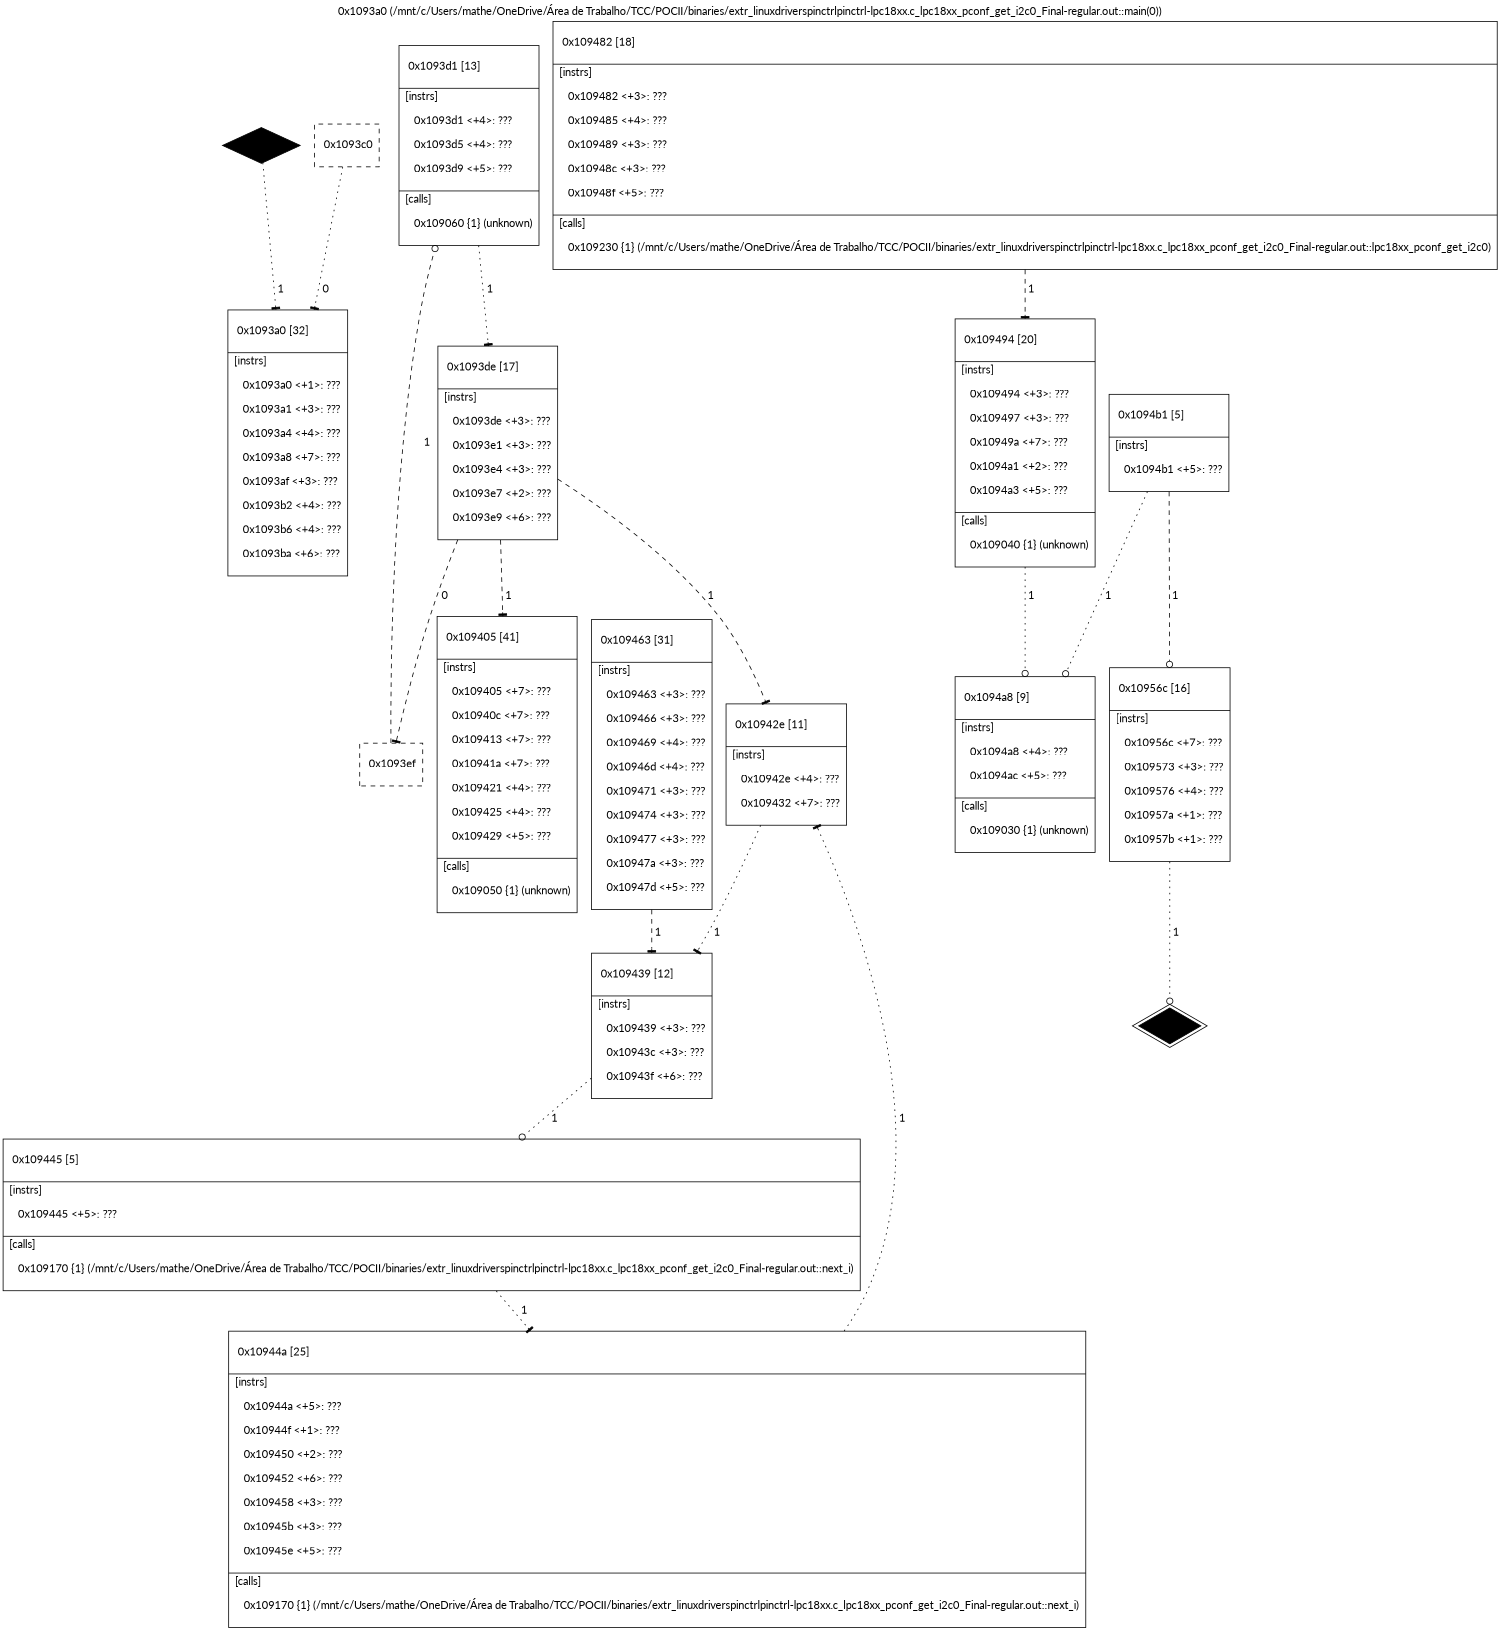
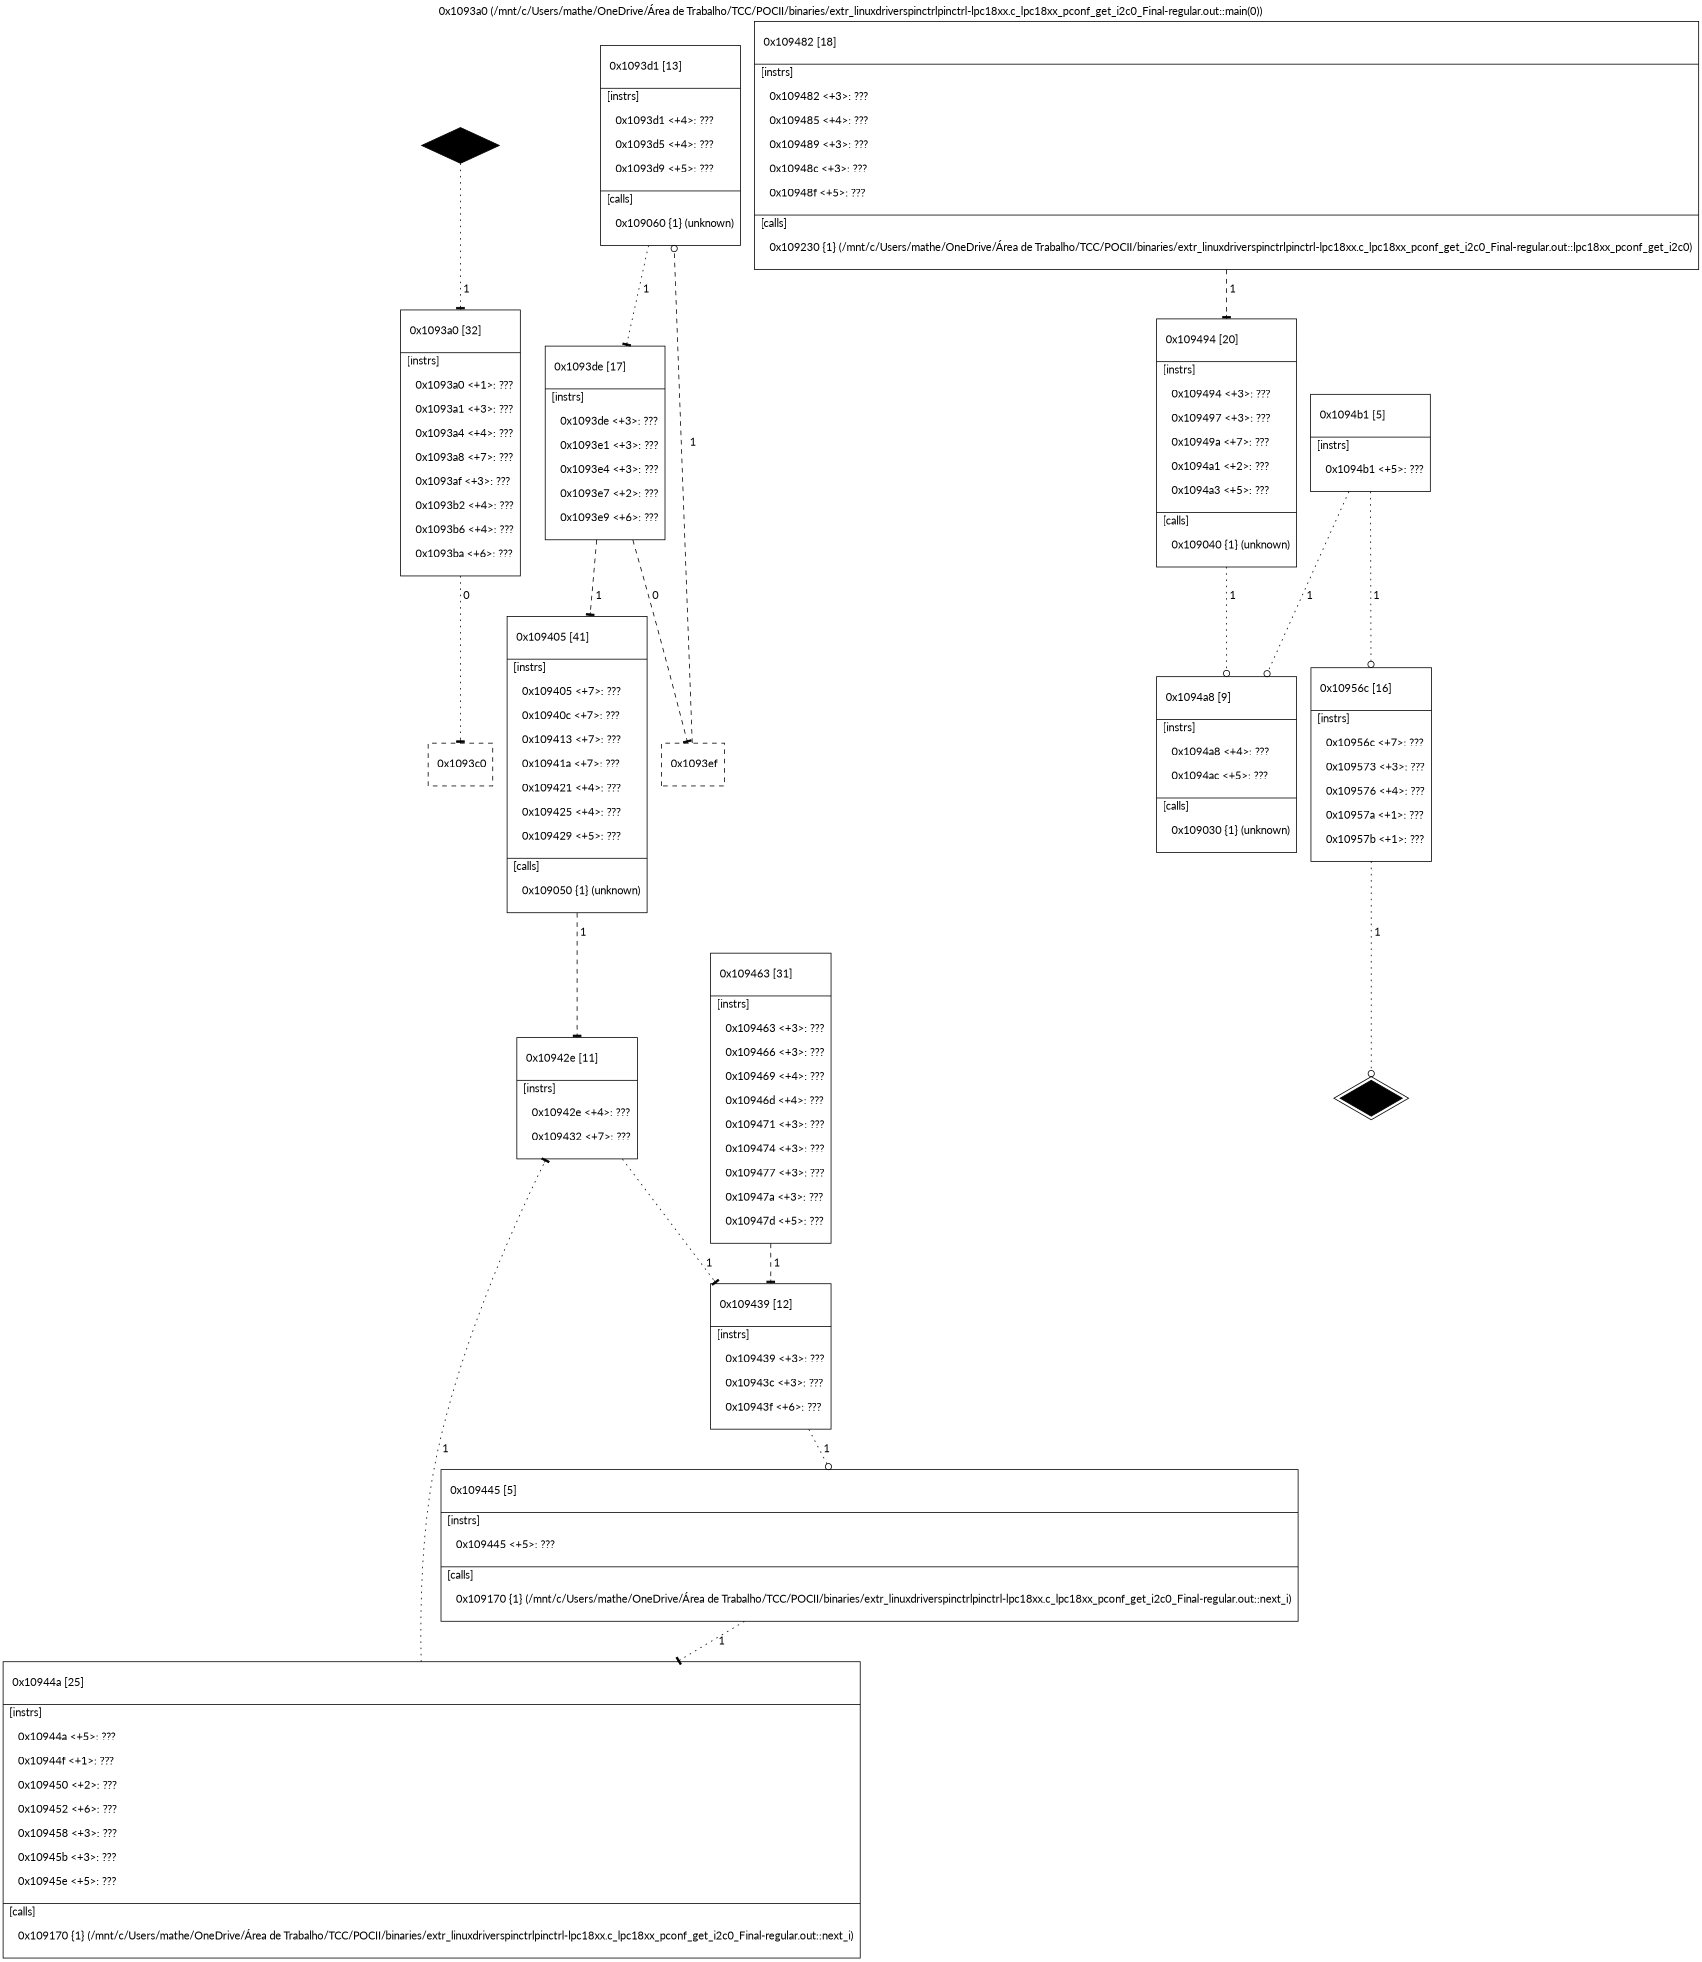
edge "0x1093c0" -> "0x1093a0 [32]": reversed
edge "0x1093de [17]" -> "0x10942e [11]": now "0x109405 [41]" -> "0x10942e [11]"
edge "0x1094b1 [5]" -> "0x10956c [16]": style dashed -> dotted
